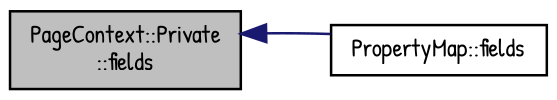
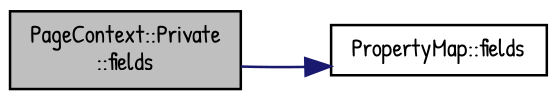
edge "PropertyMap::fields" -> "PageContext::Private ::fields": reversed
